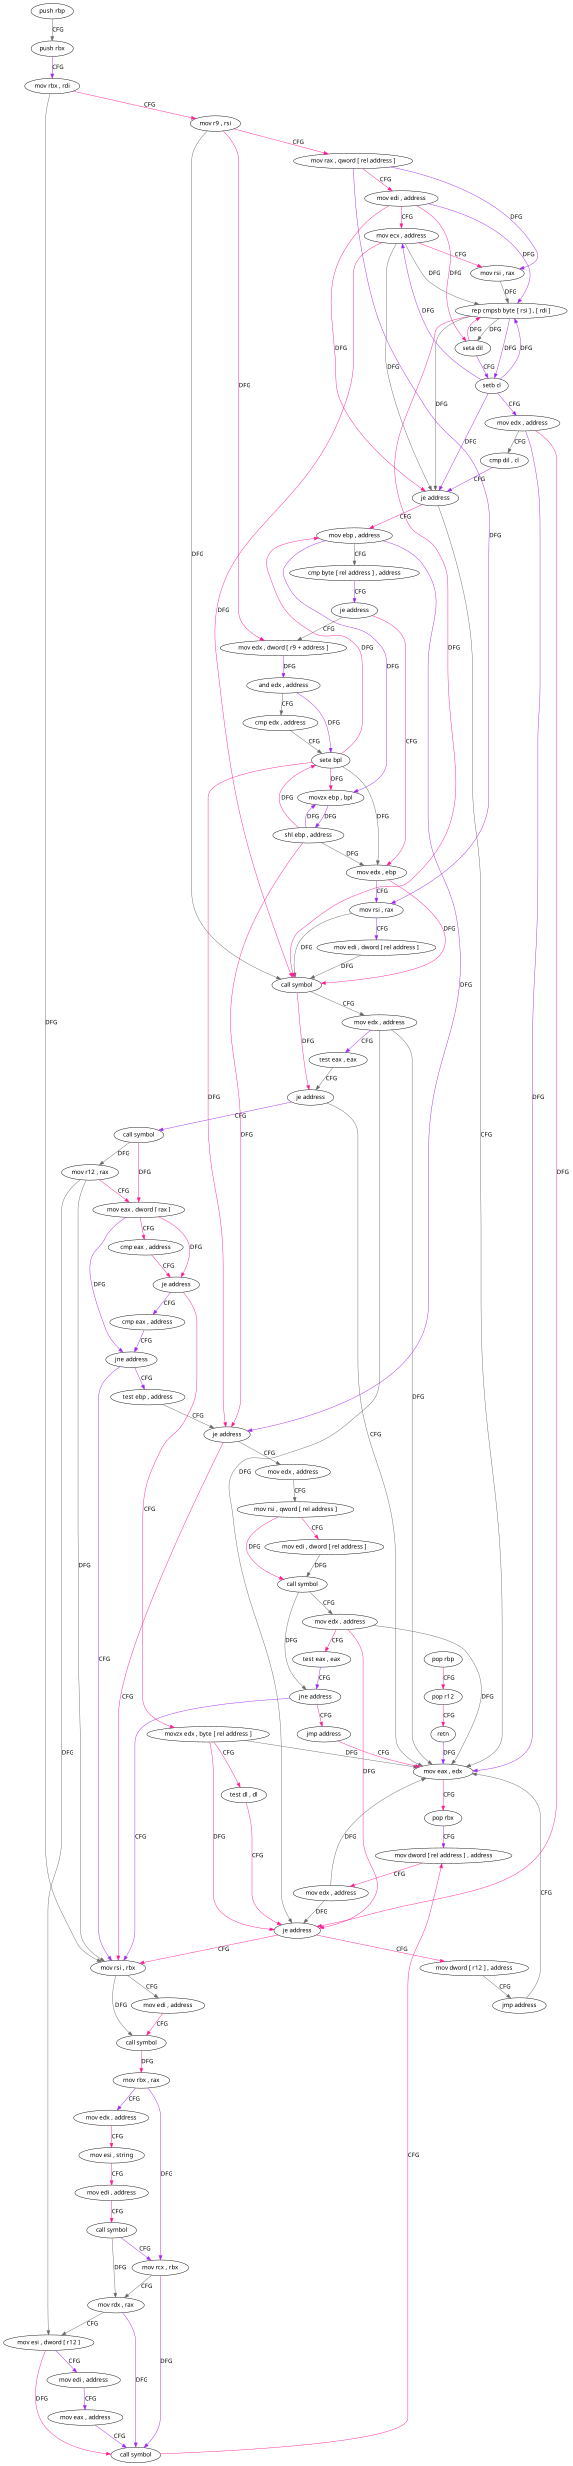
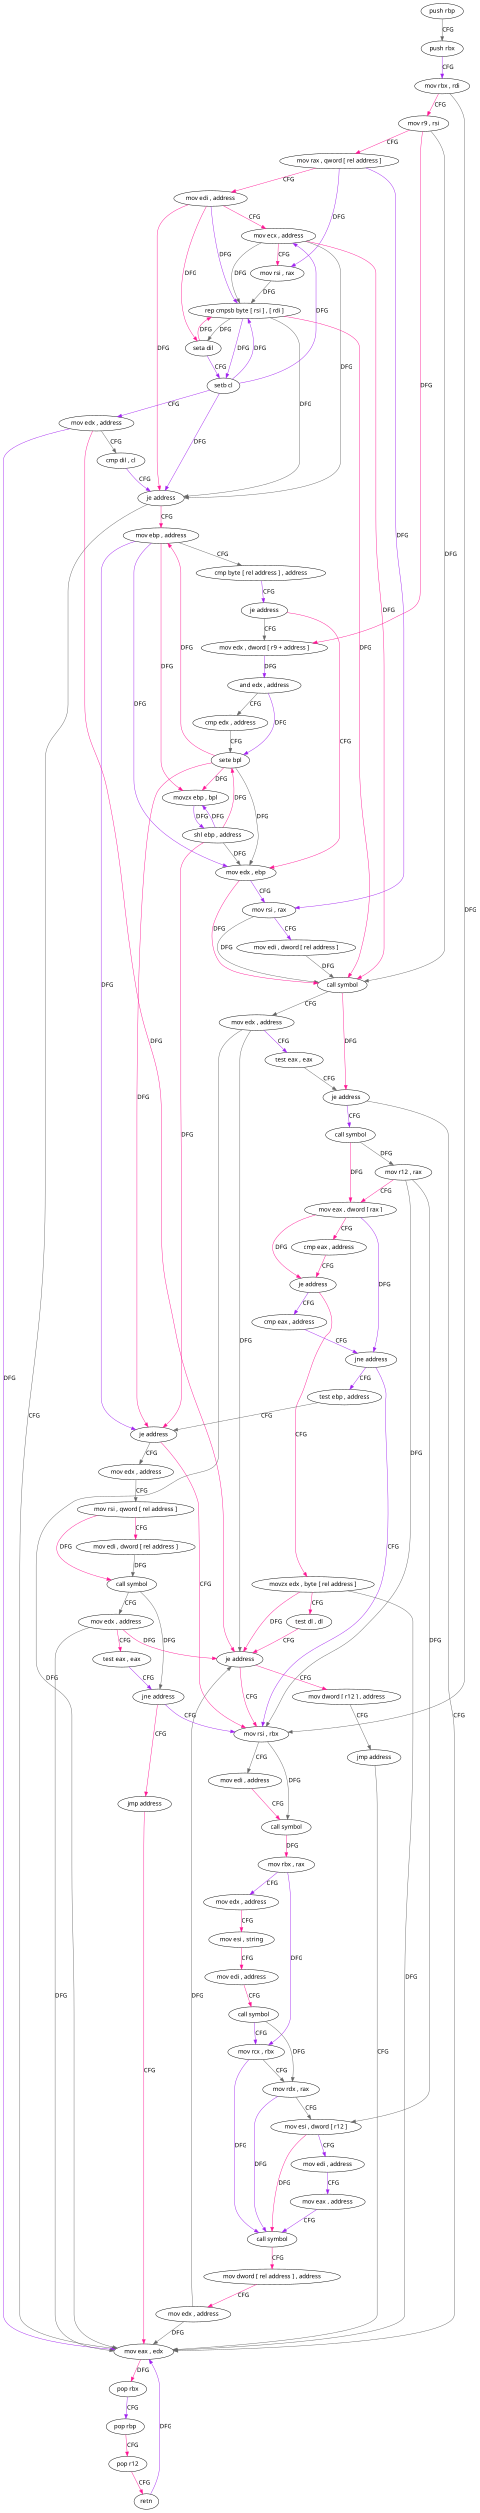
edge "mov ebp , address" -> "movzx ebp , bpl": color purple -> deeppink
edge "mov ebp , address" -> "mov edx , ebp": added, label "DFG"
edge "mov eax , edx" -> "pop rbx": label "CFG" -> "DFG"
edge "pop rbx" -> "mov dword [ rel address ] , address": now "pop rbx" -> "pop rbp"
